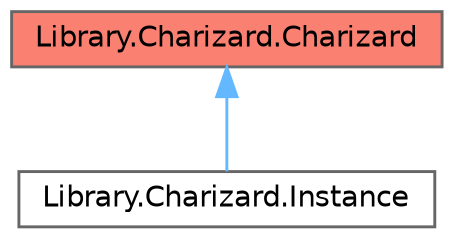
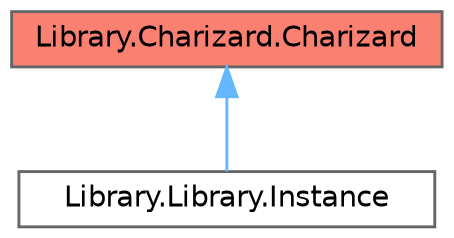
node "Library.Charizard.Instance": label "Library.Charizard.Instance" -> "Library.Library.Instance"
